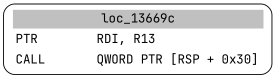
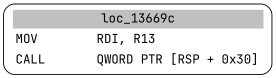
node "loc_13669c": text "PTR        RDI, R13" -> "MOV        RDI, R13"
